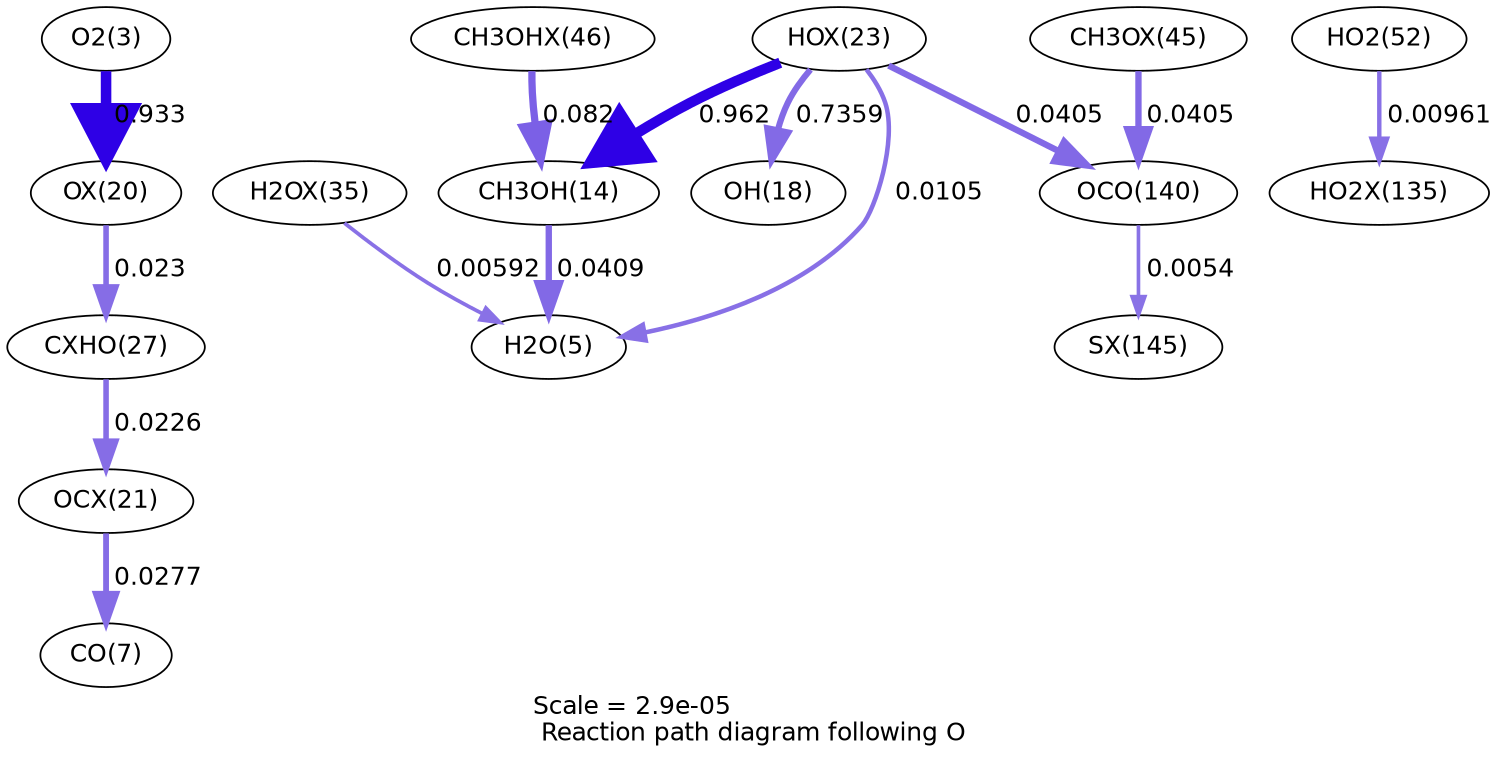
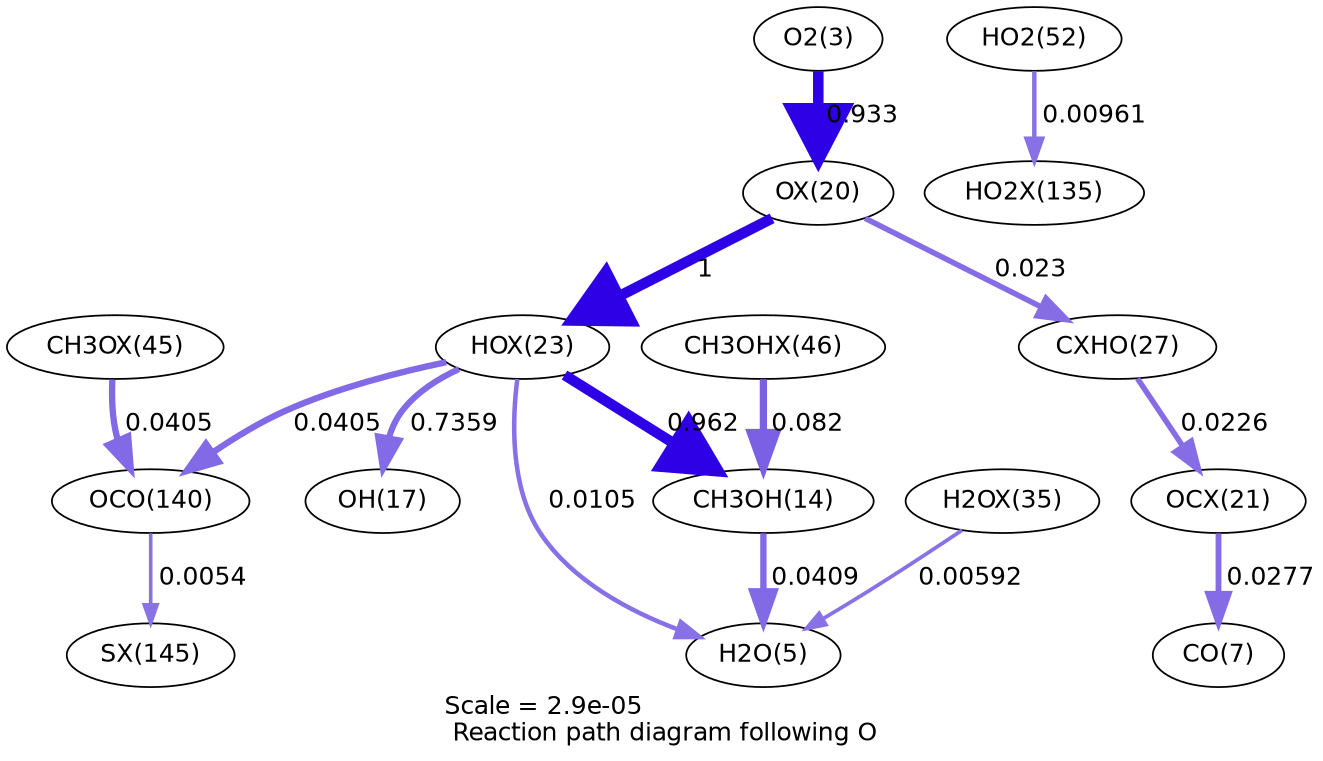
node "OH(18)": label "OH(18)" -> "OH(17)"
edge "OX(20)" -> "HOX(23)": added, label "1"
